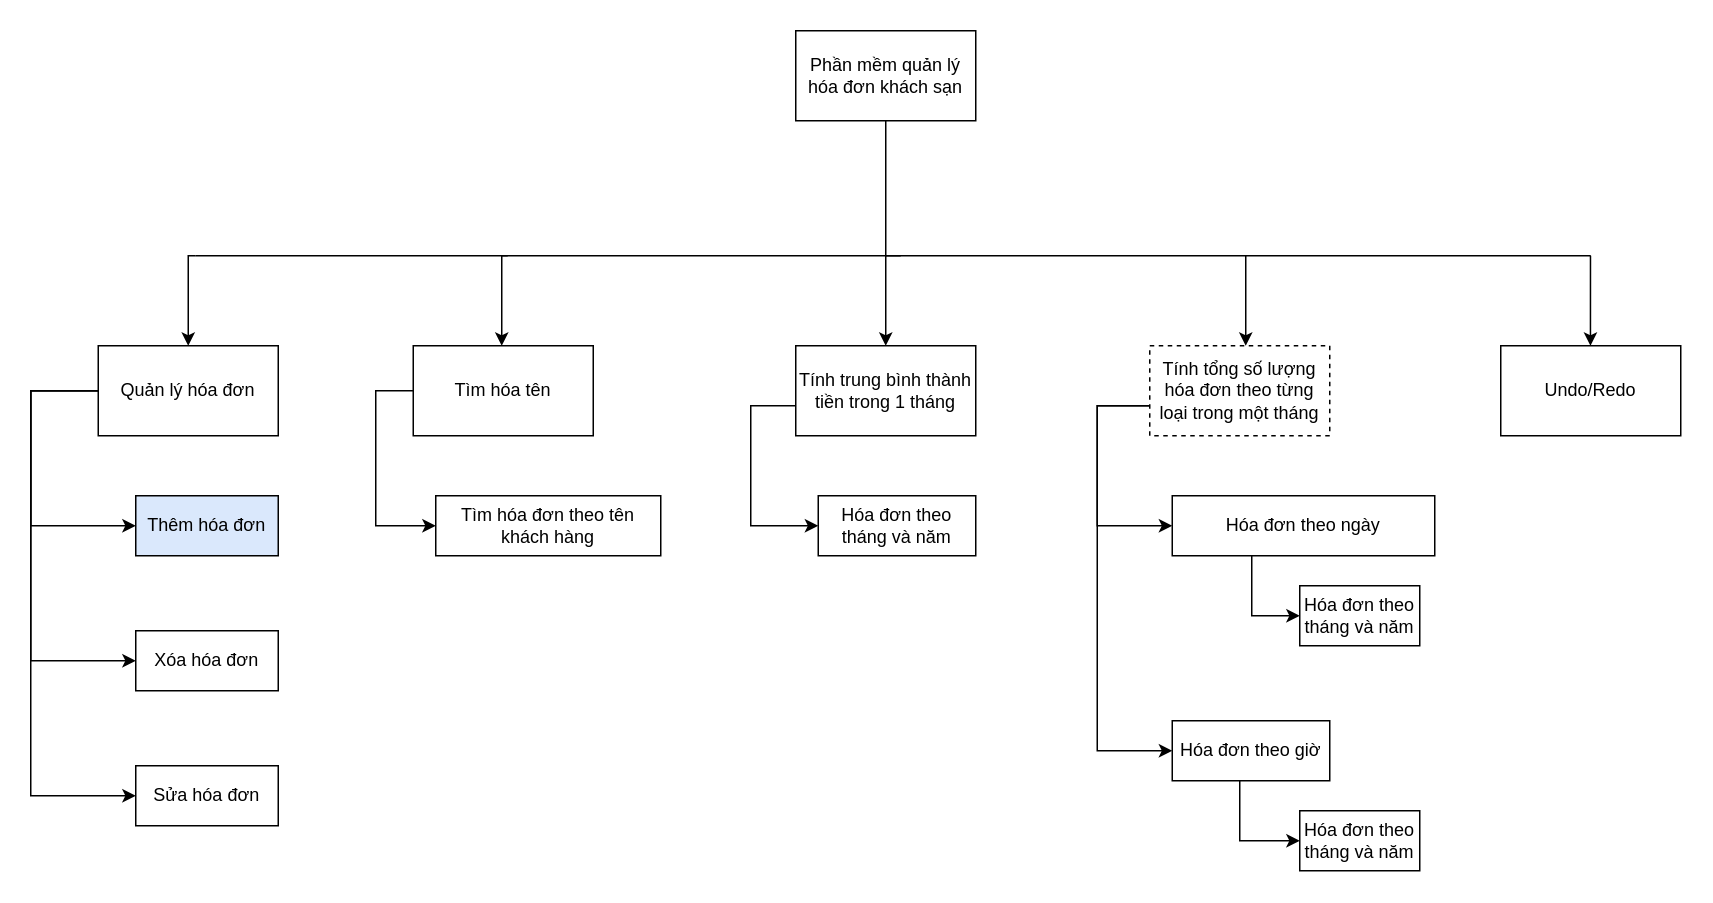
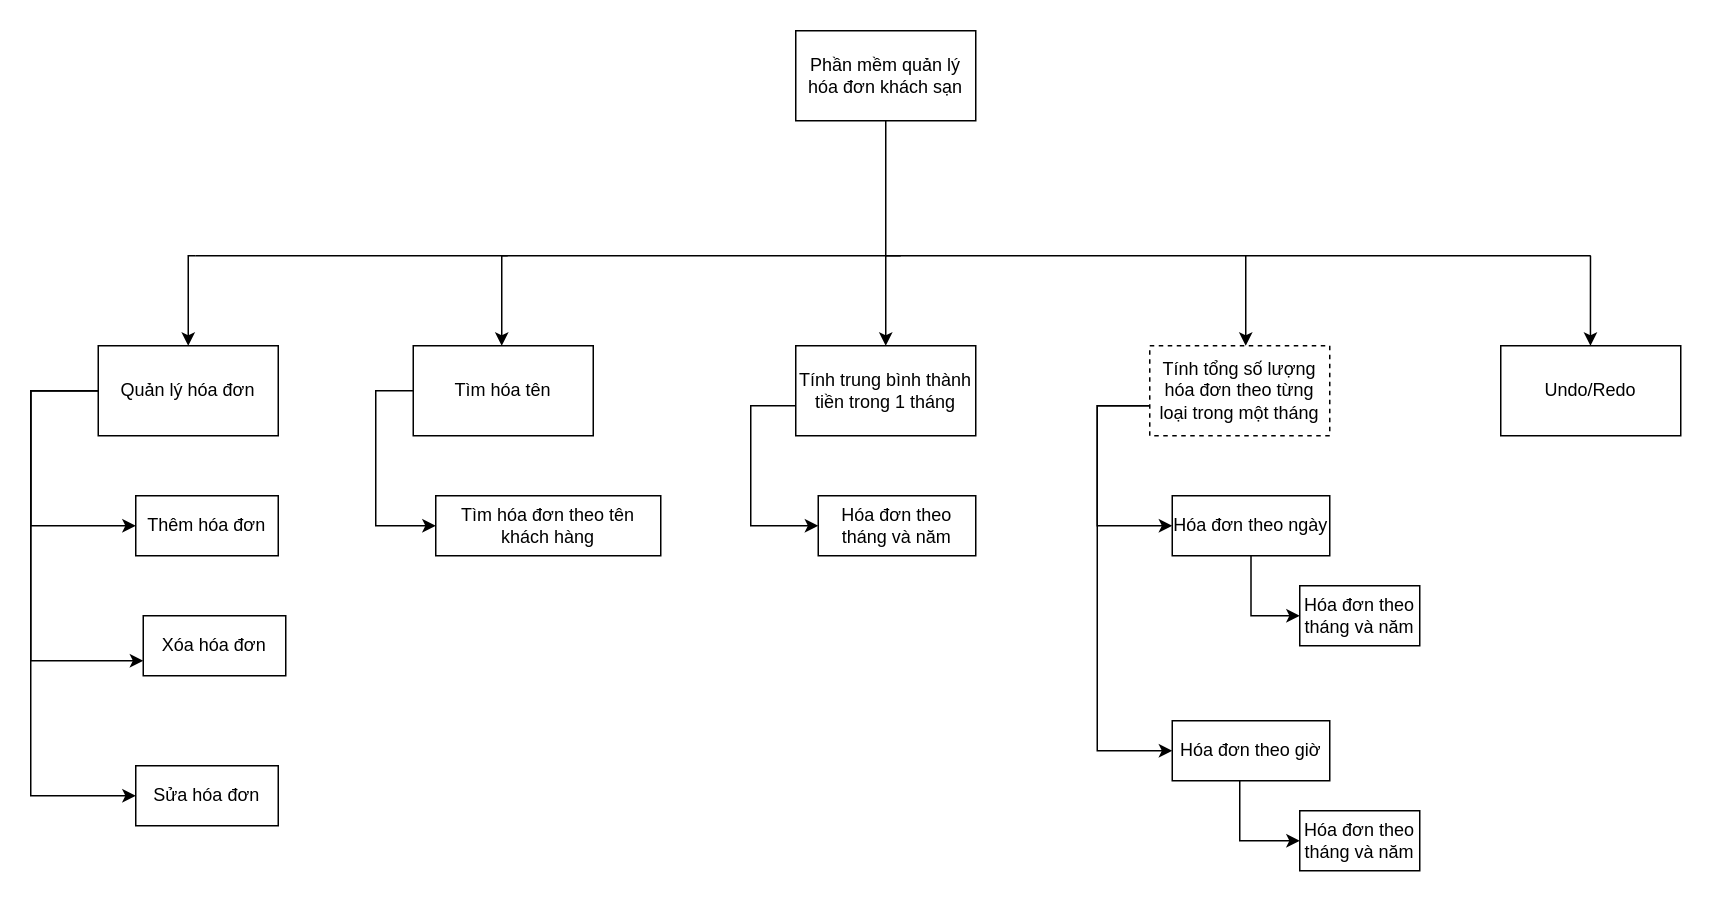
node "Thêm hóa đơn": fillcolor #dae8fc -> #ffffff
node "Hóa đơn theo ngày": size 263x60 -> 158x60
node "Xóa hóa đơn": moved (207, 661) -> (215, 646)
